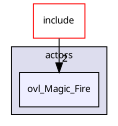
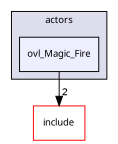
edge "include" -> "ovl_Magic_Fire": reversed
